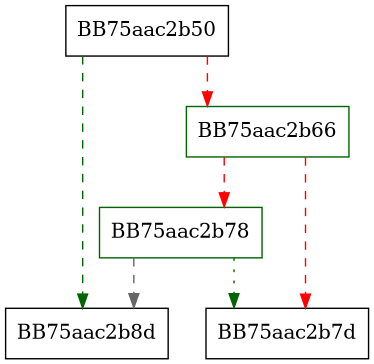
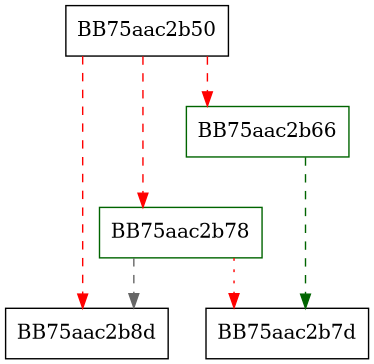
edge "BB75aac2b50" -> "BB75aac2b8d": color darkgreen -> red
edge "BB75aac2b66" -> "BB75aac2b78": now "BB75aac2b50" -> "BB75aac2b78"
edge "BB75aac2b66" -> "BB75aac2b7d": color red -> darkgreen
edge "BB75aac2b78" -> "BB75aac2b7d": color darkgreen -> red
